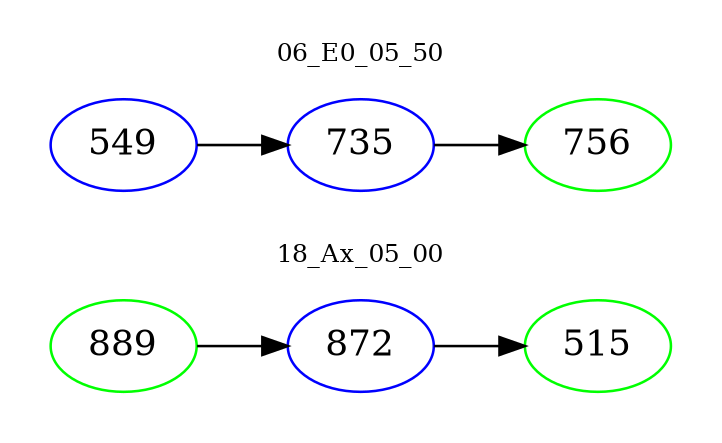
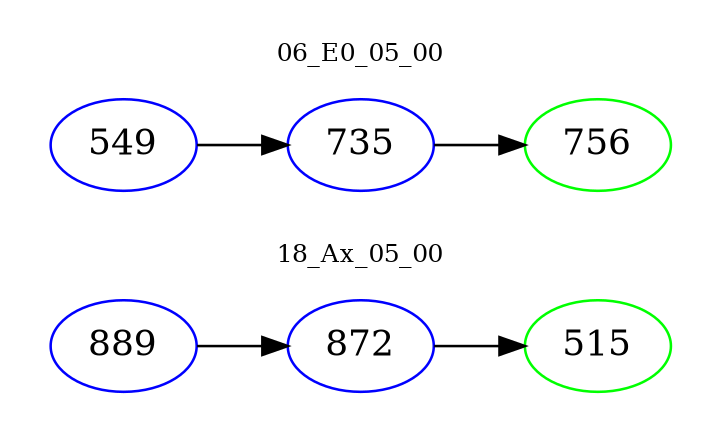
cluster "06_E0_05_50": label "06_E0_05_50" -> "06_E0_05_00"
node "889": color green -> blue
